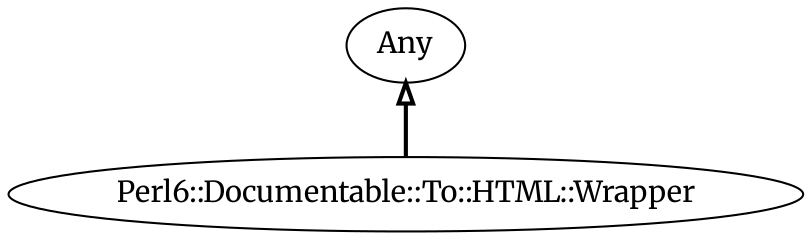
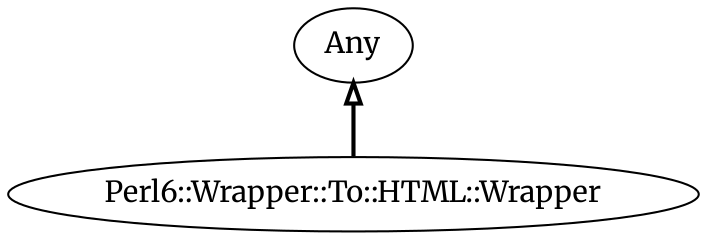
node "Perl6::Documentable::To::HTML::Wrapper": label "Perl6::Documentable::To::HTML::Wrapper" -> "Perl6::Wrapper::To::HTML::Wrapper"
